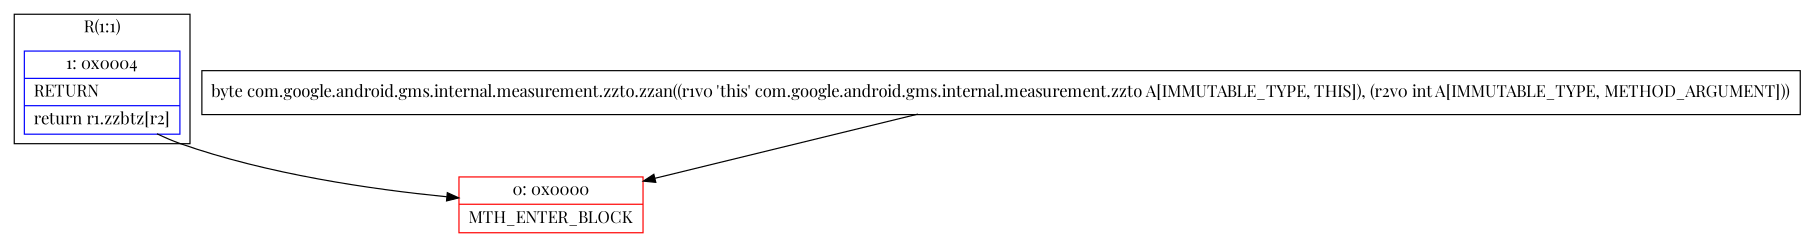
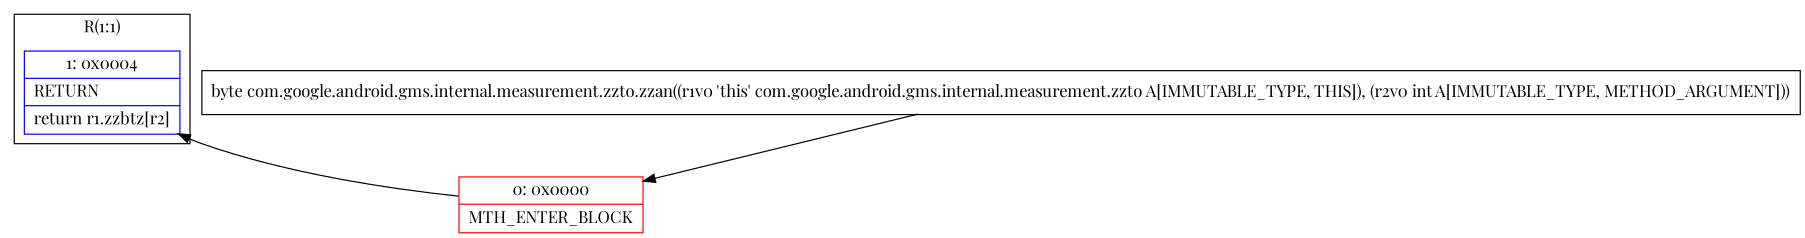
edge "1: 0x0004" -> "0: 0x0000": reversed
